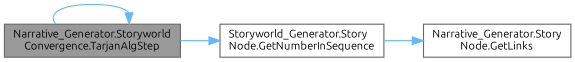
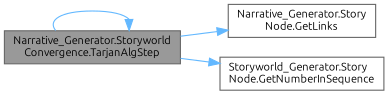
edge "Storyworld_Generator.Story Node.GetNumberInSequence" -> "Narrative_Generator.Story Node.GetLinks": now "Narrative_Generator.Storyworld Convergence.TarjanAlgStep" -> "Narrative_Generator.Story Node.GetLinks"
